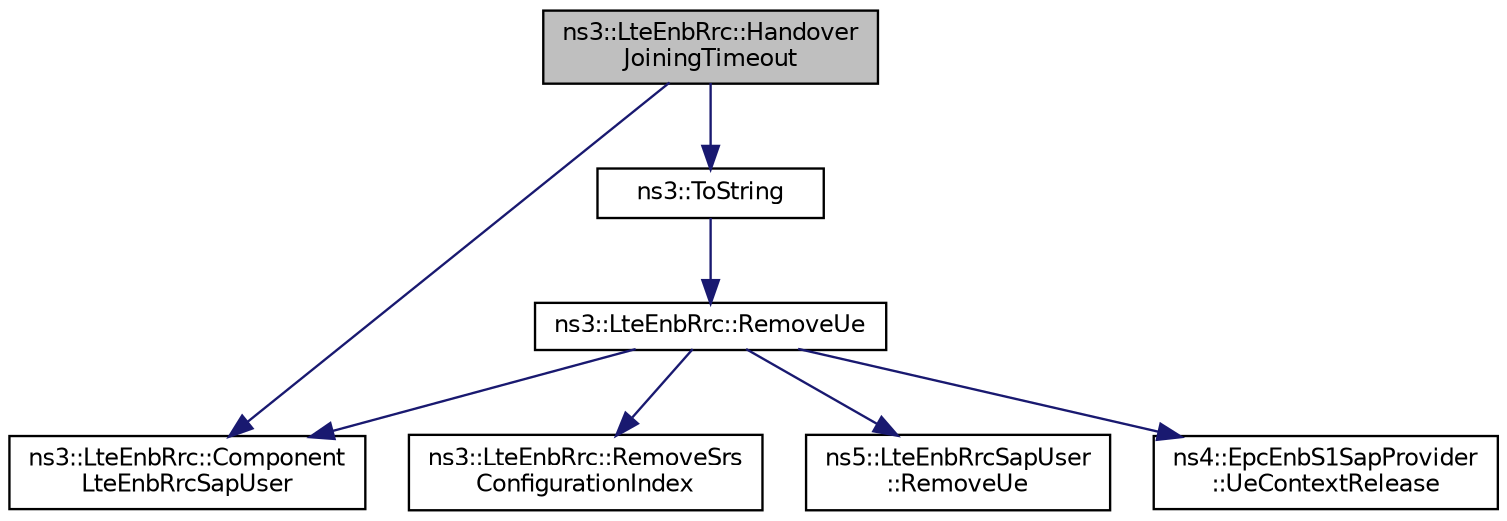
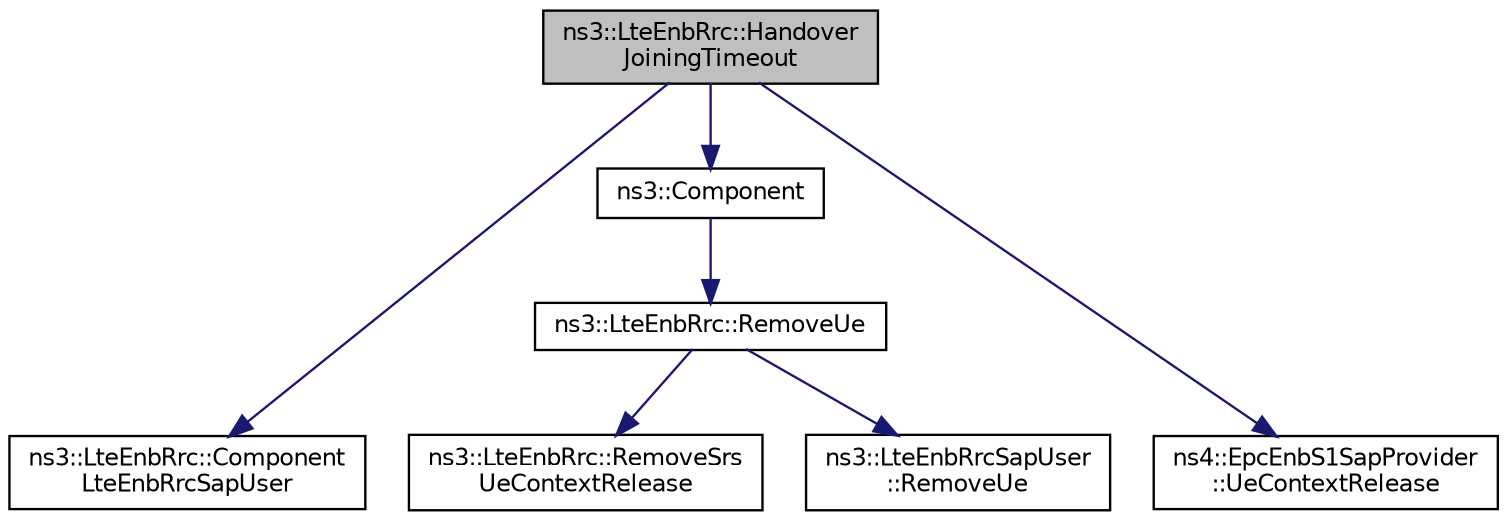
node "ns3::ToString": label "ns3::ToString" -> "ns3::Component"
edge "ns3::LteEnbRrc::RemoveUe" -> "ns3::LteEnbRrc::Component LteEnbRrcSapUser": removed
edge "ns3::LteEnbRrc::RemoveUe" -> "ns4::EpcEnbS1SapProvider ::UeContextRelease": now "ns3::LteEnbRrc::Handover JoiningTimeout" -> "ns4::EpcEnbS1SapProvider ::UeContextRelease"
node "ns3::LteEnbRrc::RemoveSrs ConfigurationIndex": label "ns3::LteEnbRrc::RemoveSrs ConfigurationIndex" -> "ns3::LteEnbRrc::RemoveSrs UeContextRelease"
node "ns5::LteEnbRrcSapUser ::RemoveUe": label "ns5::LteEnbRrcSapUser ::RemoveUe" -> "ns3::LteEnbRrcSapUser ::RemoveUe"
